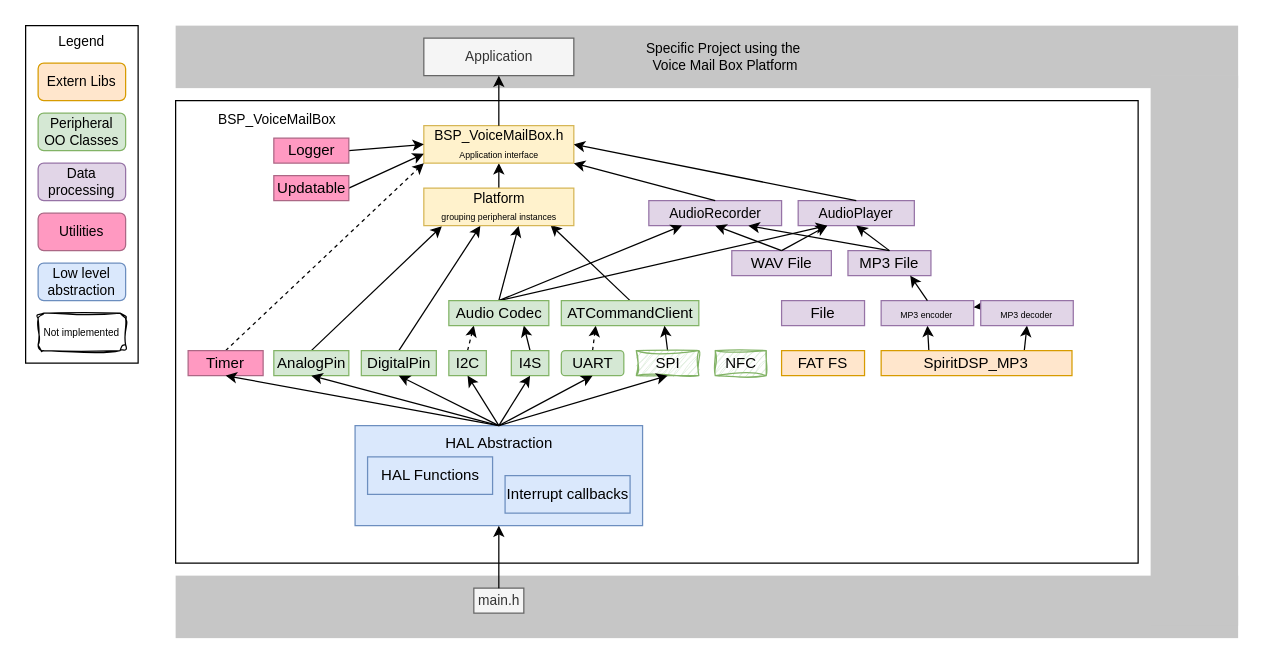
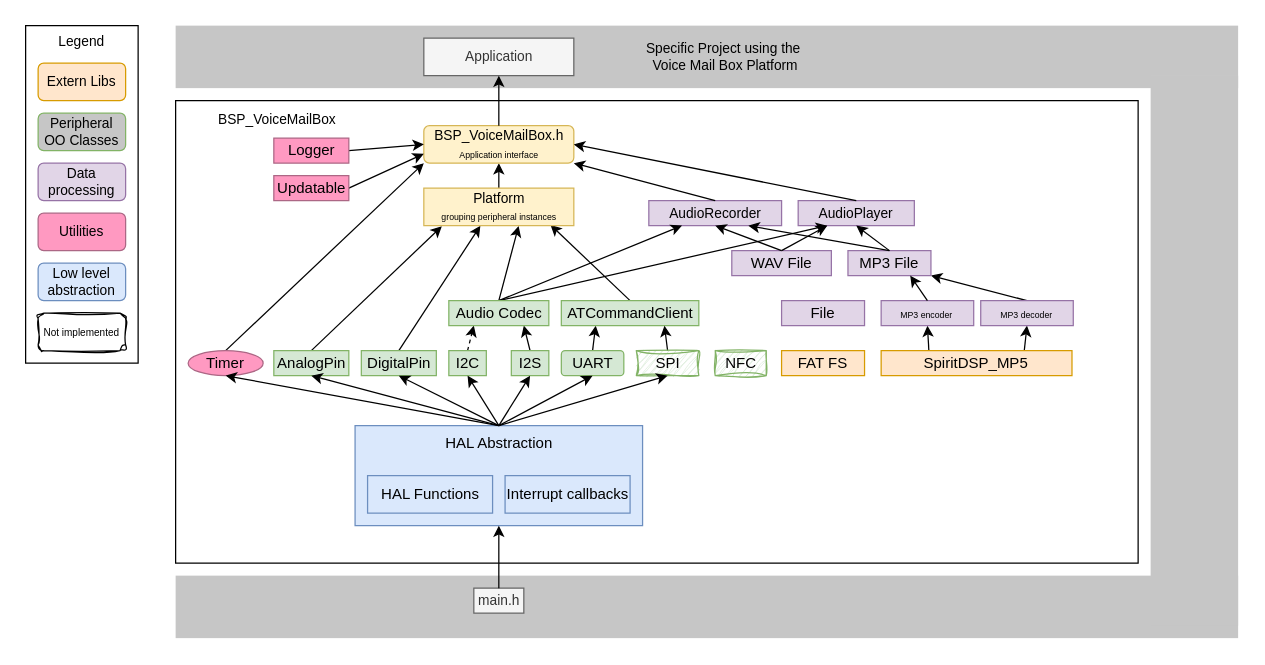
node "Peripheral OO Classes": fillcolor #d5e8d4 -> #c6c6c6
node "BSP_VoiceMailBox.h Application interface": shape rectangle -> rounded rectangle
edge "Timer" -> "BSP_VoiceMailBox.h Application interface": style dashed -> solid
edge "MP3 decoder" -> "MP3 encoder": now "MP3 decoder" -> "MP3 File"
edge "UART" -> "ATCommandClient": style dashed -> solid
node "Timer": shape rectangle -> ellipse
node "I4S": label "I4S" -> "I2S"
node "SpiritDSP_MP3": label "SpiritDSP_MP3" -> "SpiritDSP_MP5"
node "HAL Functions": moved (430, 476) -> (430, 494)
